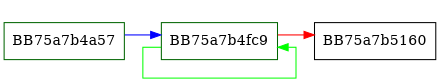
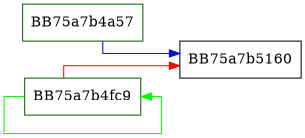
edge "BB75a7b4a57" -> "BB75a7b4fc9": now "BB75a7b4a57" -> "BB75a7b5160"
